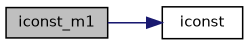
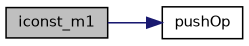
node "iconst": label "iconst" -> "pushOp"
